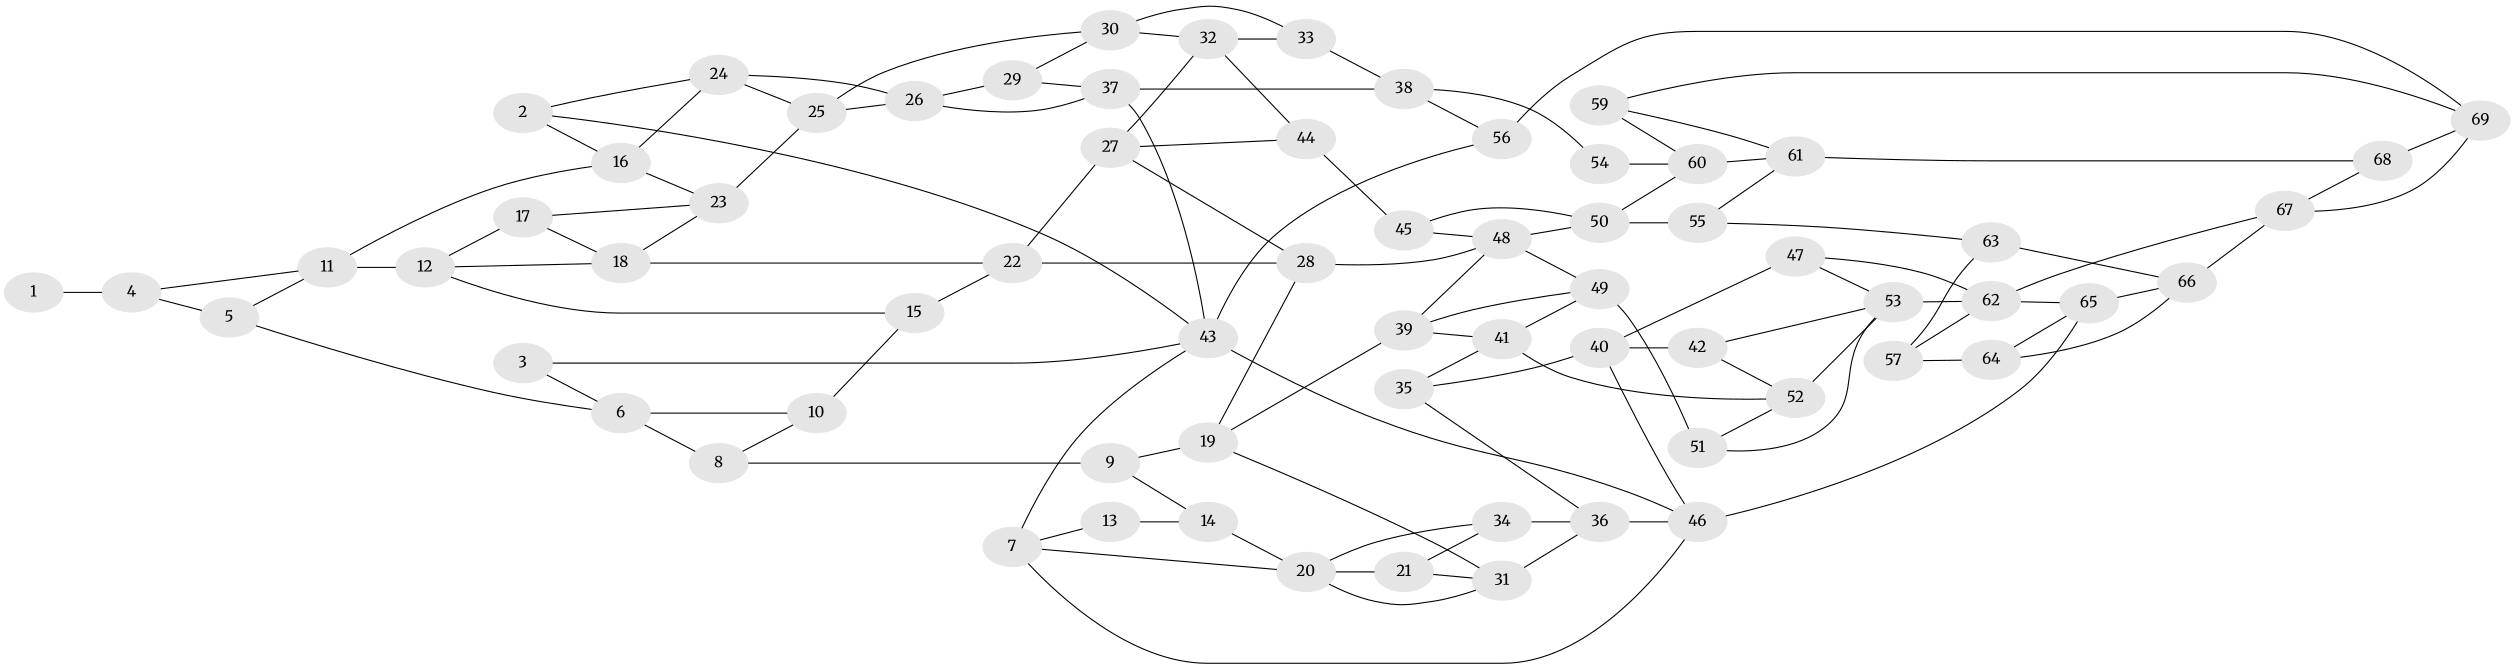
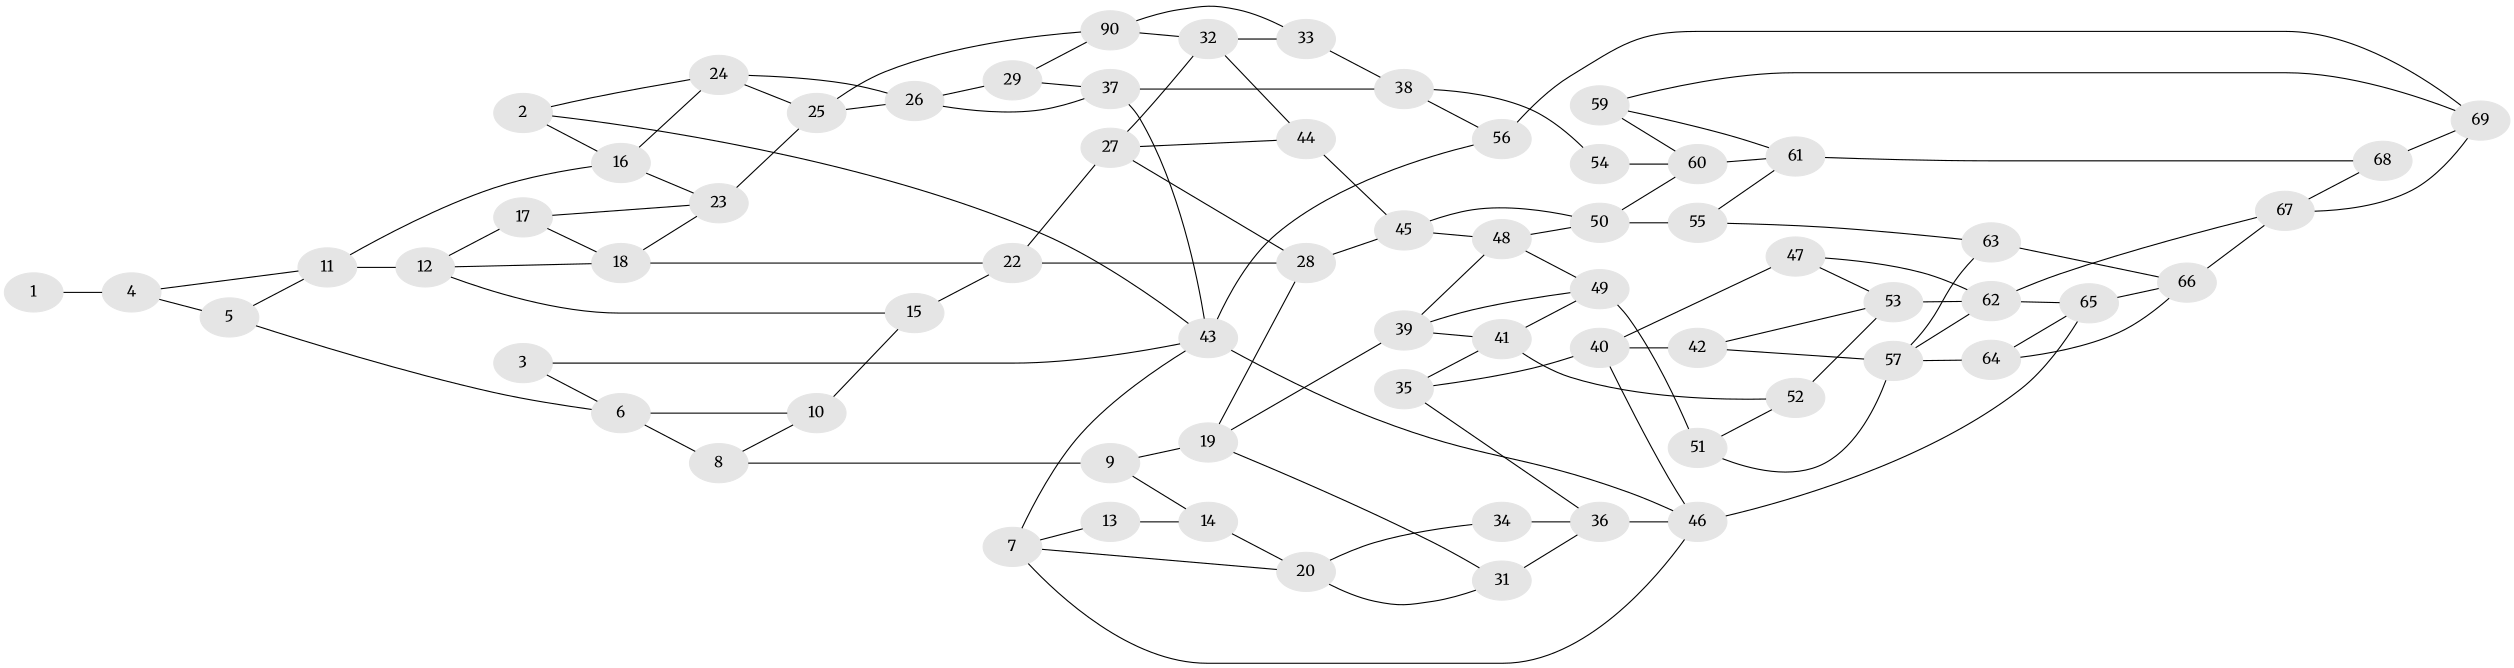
node "30": label "30" -> "90"
edge "48" -- "28": now "45" -- "28"
edge "42" -- "52": now "42" -- "57"
edge "53" -- "51": now "57" -- "51"
node "21": removed
